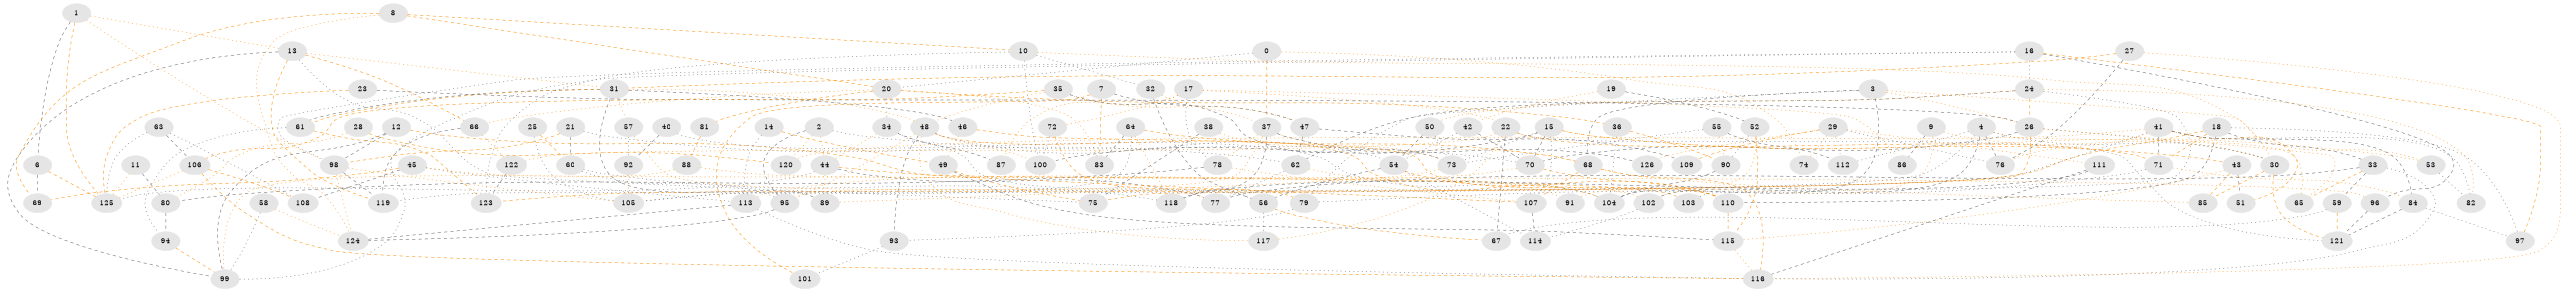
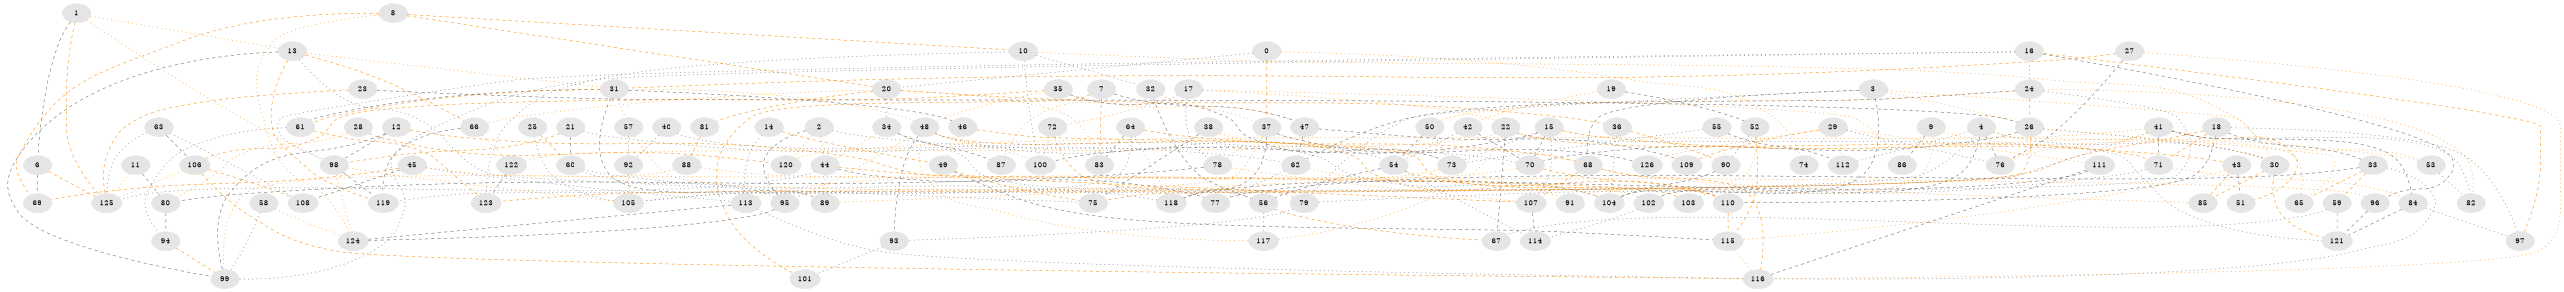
edge "40" -- "92": style dashed -> dotted
edge "33" -- "59": color gray40 -> darkorange
